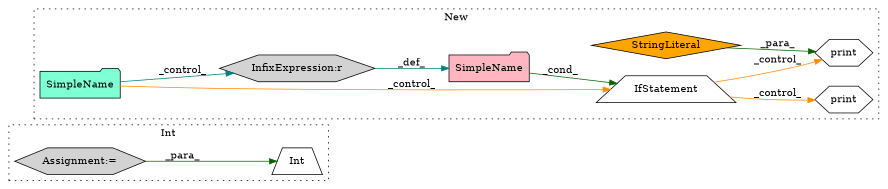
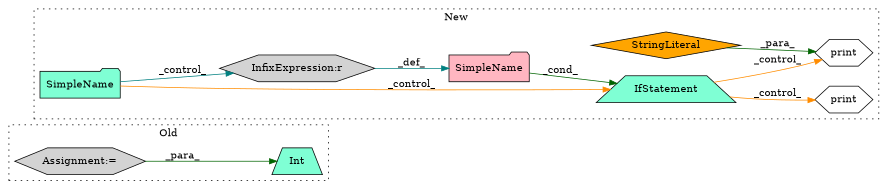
node "IfStatement": fillcolor white -> aquamarine
cluster "Int": label "Int" -> "Old"
node "Int": fillcolor white -> aquamarine
